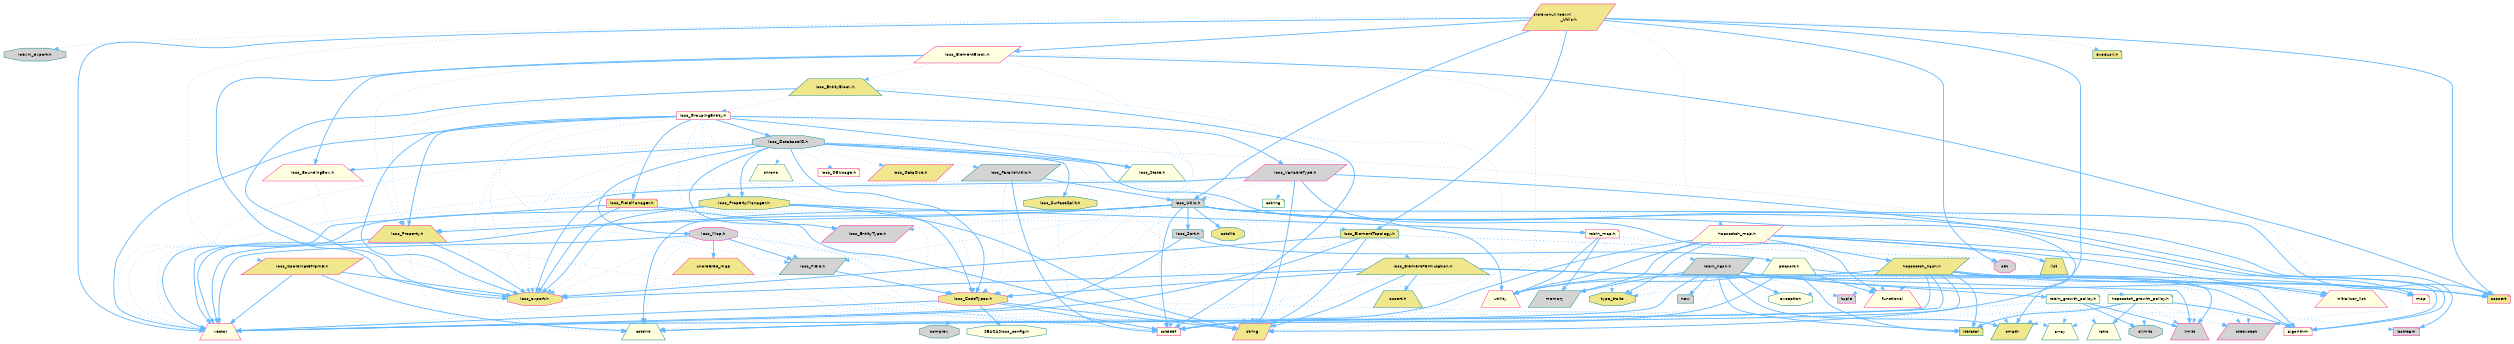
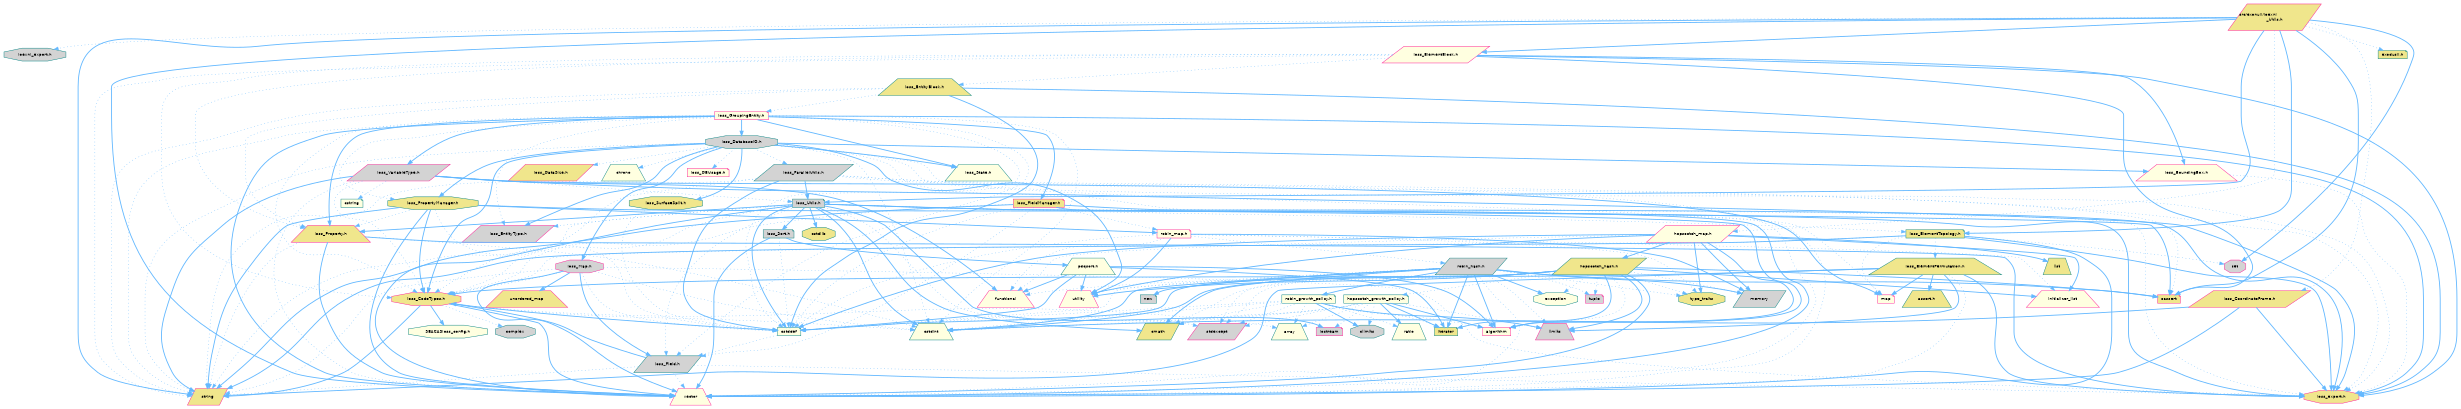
edge "Ioss_Field.h" -> "cstddef": reversed
node "cstddef": color deeppink -> teal
